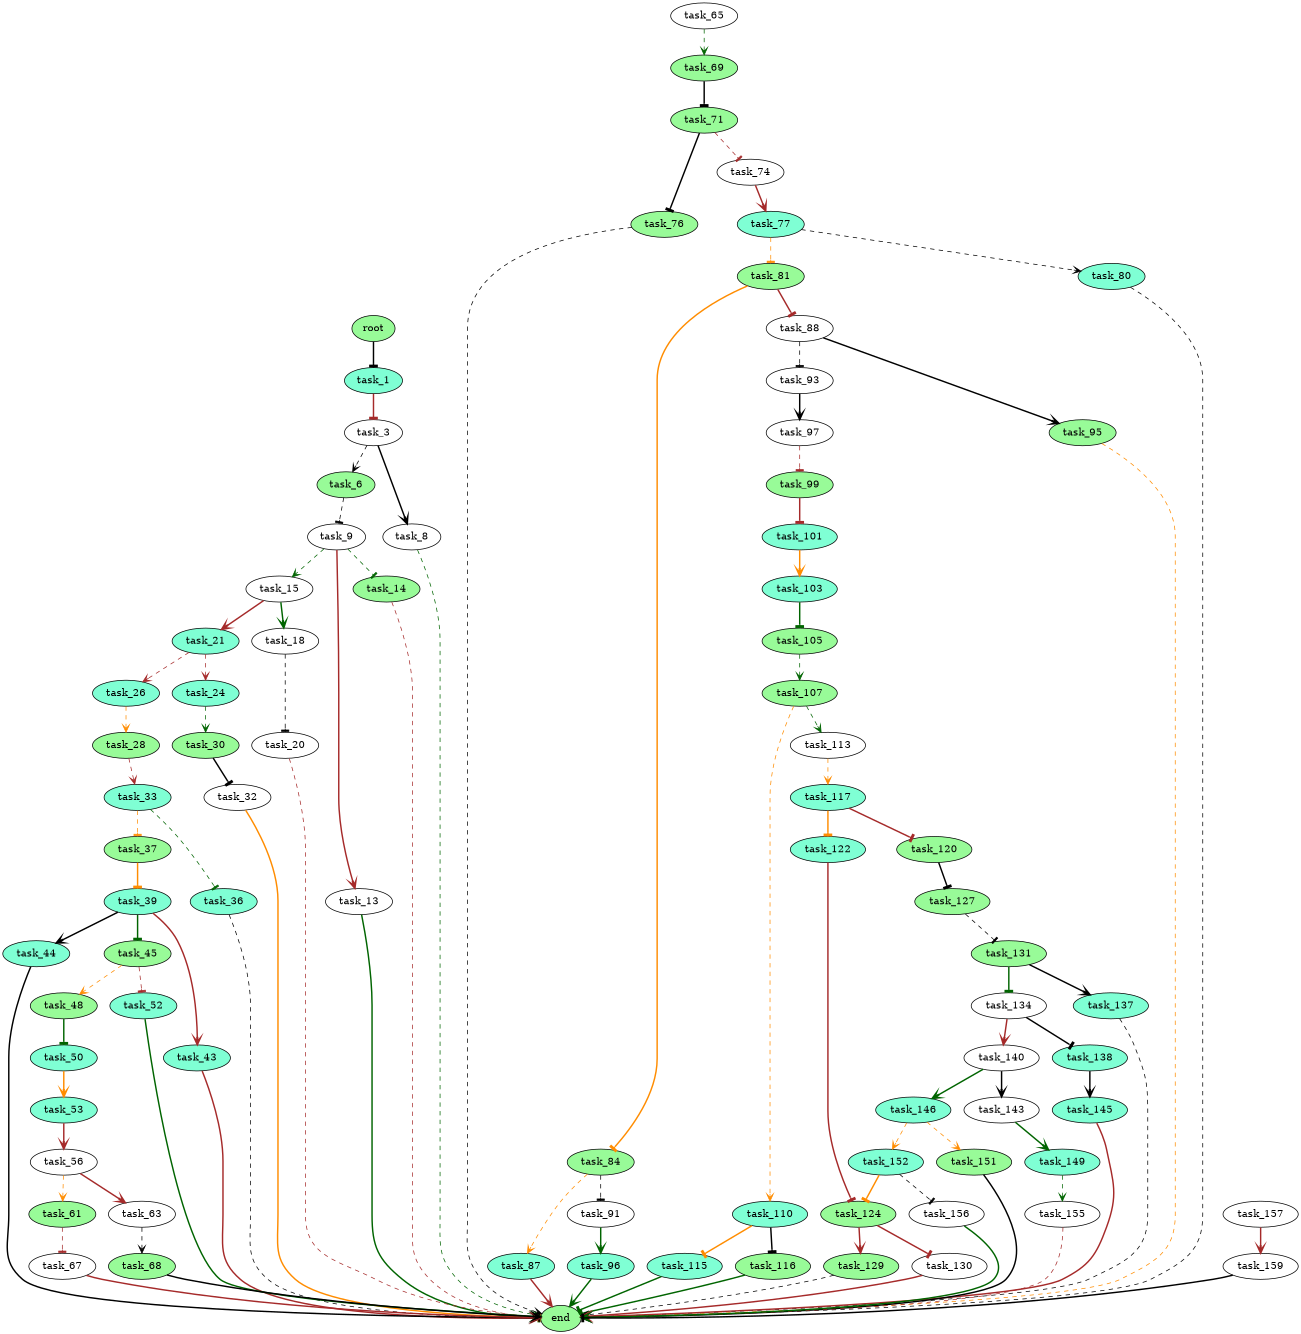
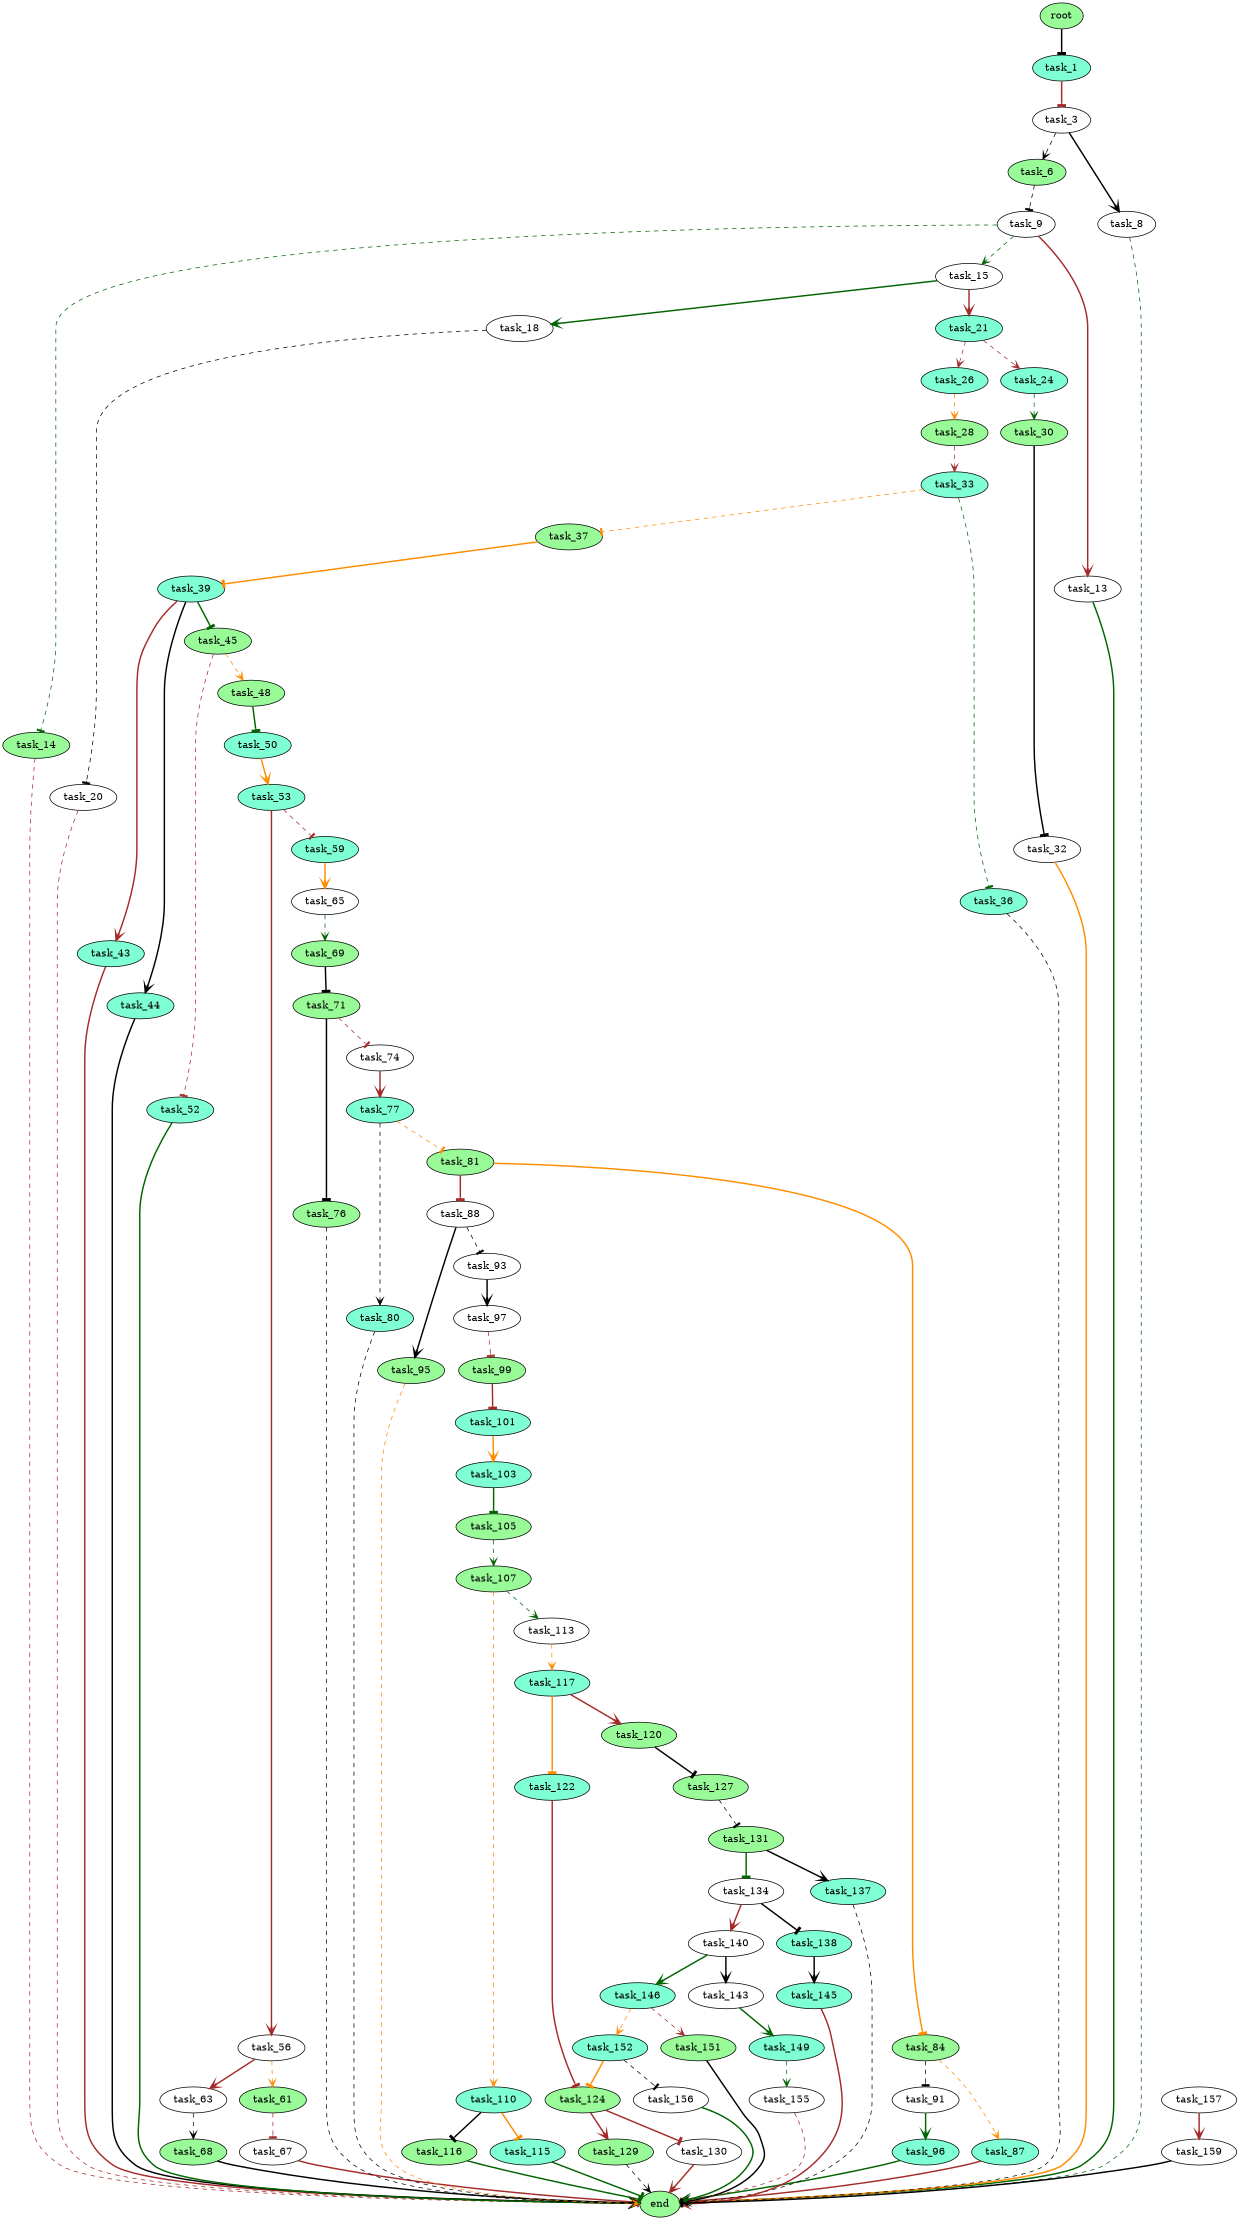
edge "task_117" -> "task_120": arrowhead tee -> vee
node "task_59": added
edge "task_146" -> "task_151": color darkorange -> brown
edge "task_87" -> "end": arrowhead vee -> tee
